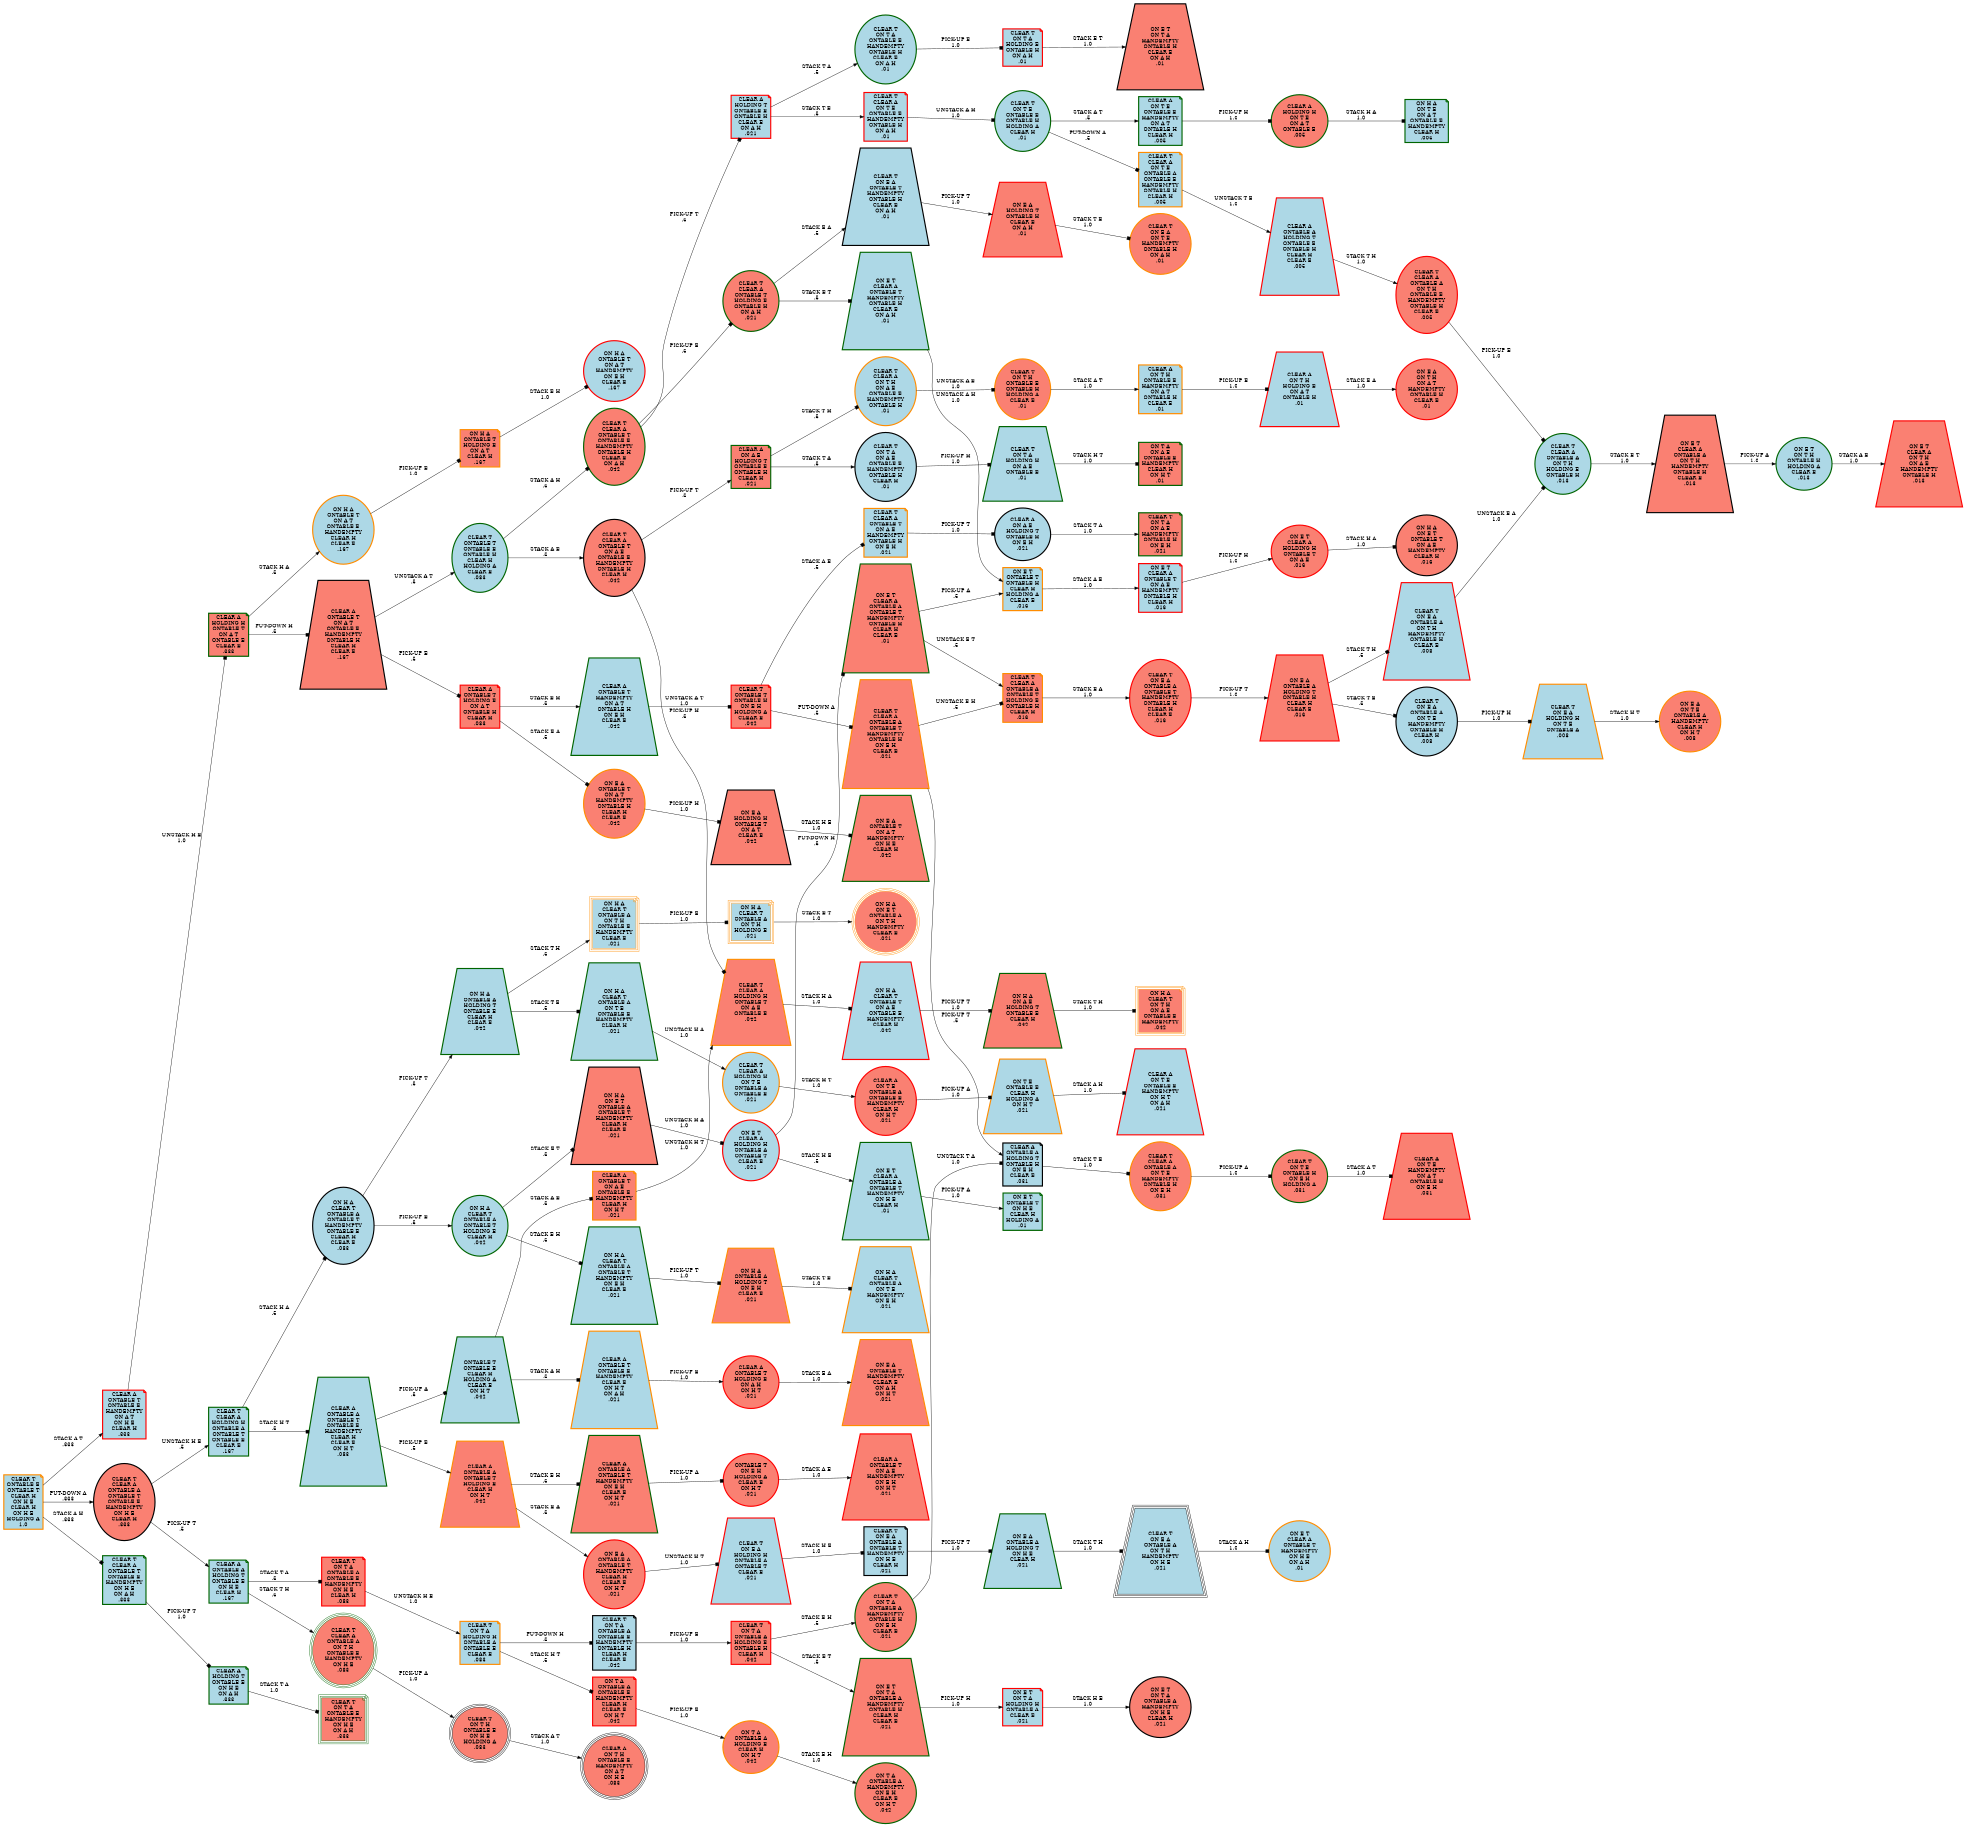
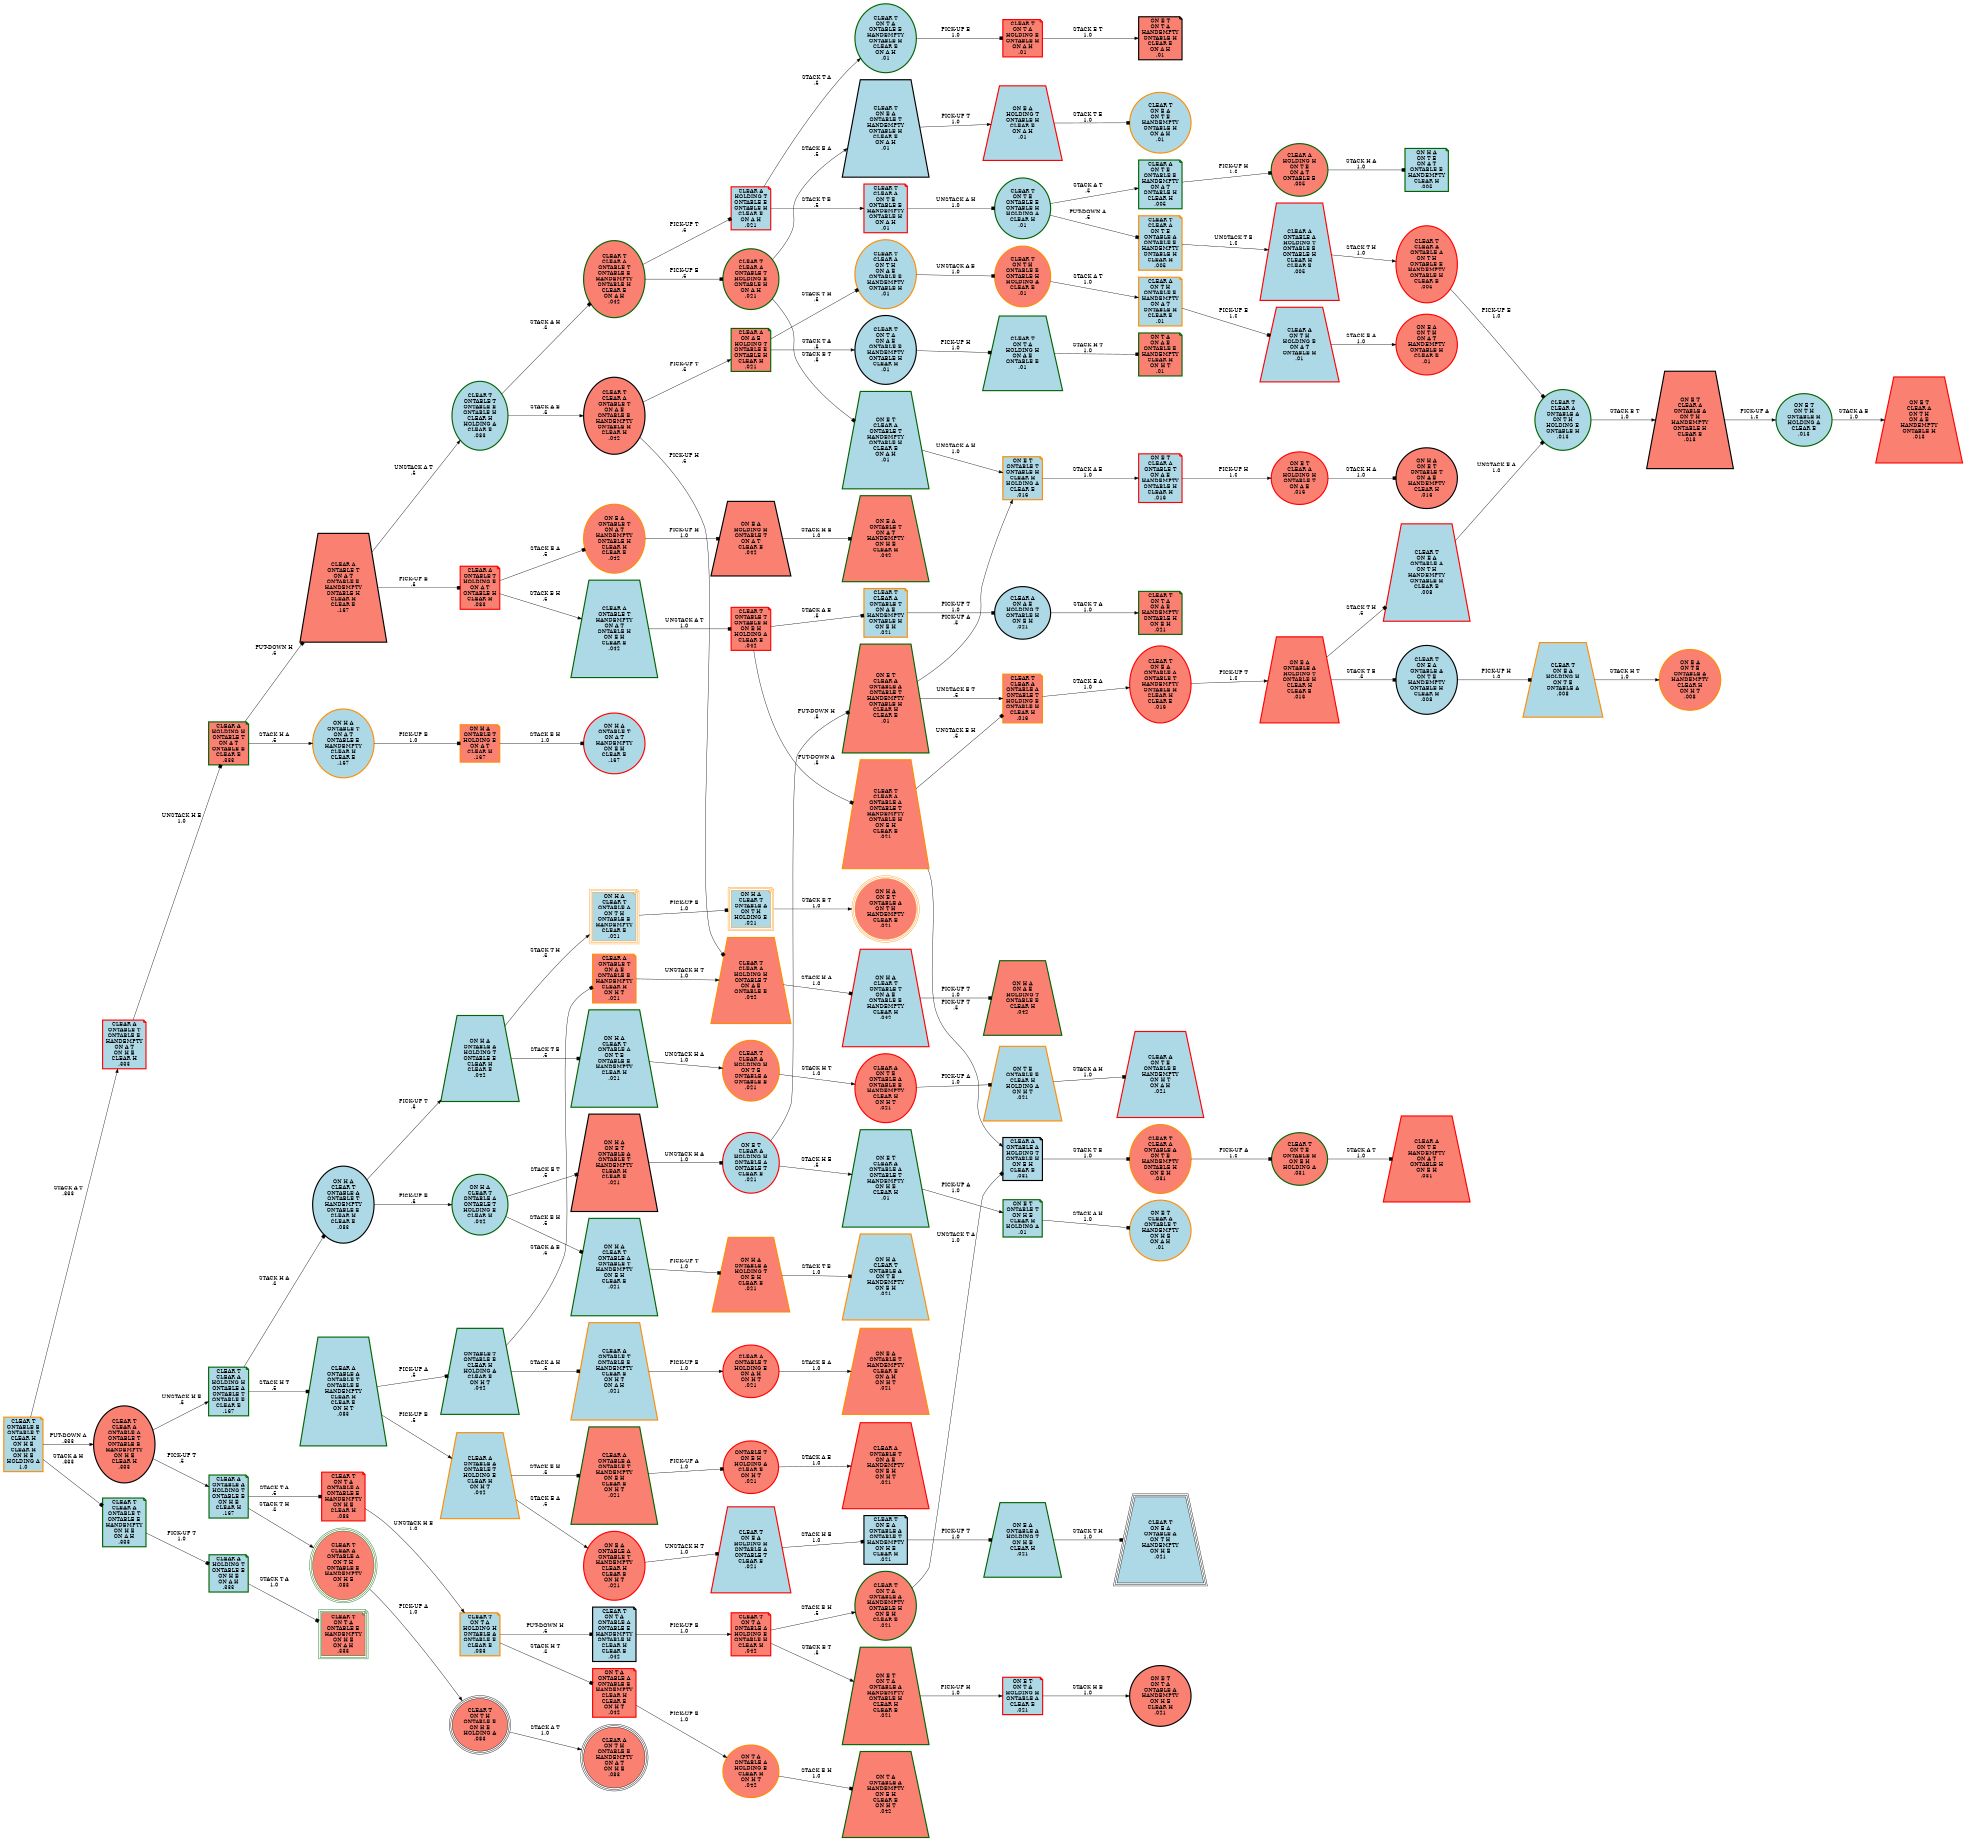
node "ON E T ON T A HANDEMPTY ONTABLE H CLEAR E ON A H .01": shape trapezium -> note
node "CLEAR T ON T A HOLDING E ONTABLE H ON A H .01": fillcolor lightblue -> salmon
node "ON E A HOLDING T ONTABLE H CLEAR E ON A H .01": fillcolor salmon -> lightblue
node "CLEAR T ON E A ON T E HANDEMPTY ONTABLE H ON A H .01": fillcolor salmon -> lightblue
node "ON H A CLEAR T ON T H ON A E ONTABLE E HANDEMPTY .042": removed
node "CLEAR T CLEAR A HOLDING H ON T E ONTABLE A ONTABLE E .021": fillcolor lightblue -> salmon
node "CLEAR A ONTABLE A ONTABLE T HOLDING E CLEAR H ON H T .042": fillcolor salmon -> lightblue
edge "CLEAR T ON E A ONTABLE A ON T H HANDEMPTY ON H E .021" -> "ON E T CLEAR A ONTABLE T HANDEMPTY ON H E ON A H .01": now "ON E T ONTABLE T ON H E CLEAR H HOLDING A .01" -> "ON E T CLEAR A ONTABLE T HANDEMPTY ON H E ON A H .01"
edge "ON T A ONTABLE A HOLDING E CLEAR H ON H T .042" -> "ON T A ONTABLE A HANDEMPTY ON E H CLEAR E ON H T .042": arrowhead normal -> box
node "ON T A ONTABLE A HANDEMPTY ON E H CLEAR E ON H T .042": shape ellipse -> trapezium
